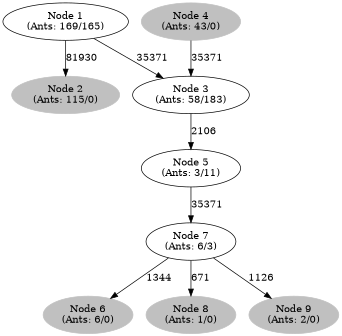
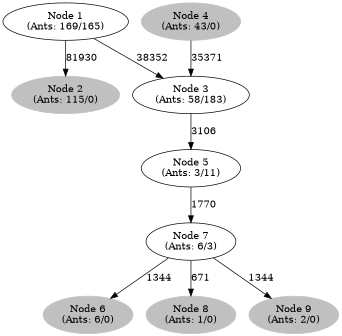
edge "Node 1 (Ants: 169/165)" -> "Node 3 (Ants: 58/183)": label "35371" -> "38352"
edge "Node 3 (Ants: 58/183)" -> "Node 5 (Ants: 3/11)": label "2106" -> "3106"
edge "Node 5 (Ants: 3/11)" -> "Node 7 (Ants: 6/3)": label "35371" -> "1770"
edge "Node 7 (Ants: 6/3)" -> "Node 9 (Ants: 2/0)": label "1126" -> "1344"
